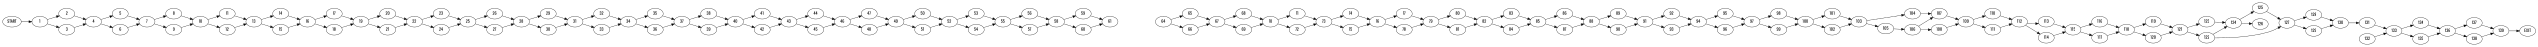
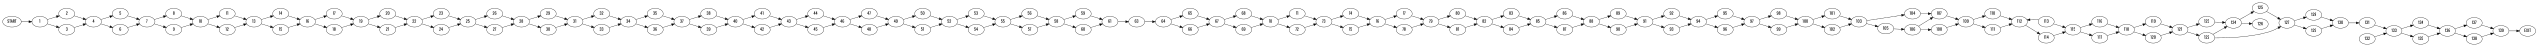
node "63": added
edge "112" -> "113": reversed
